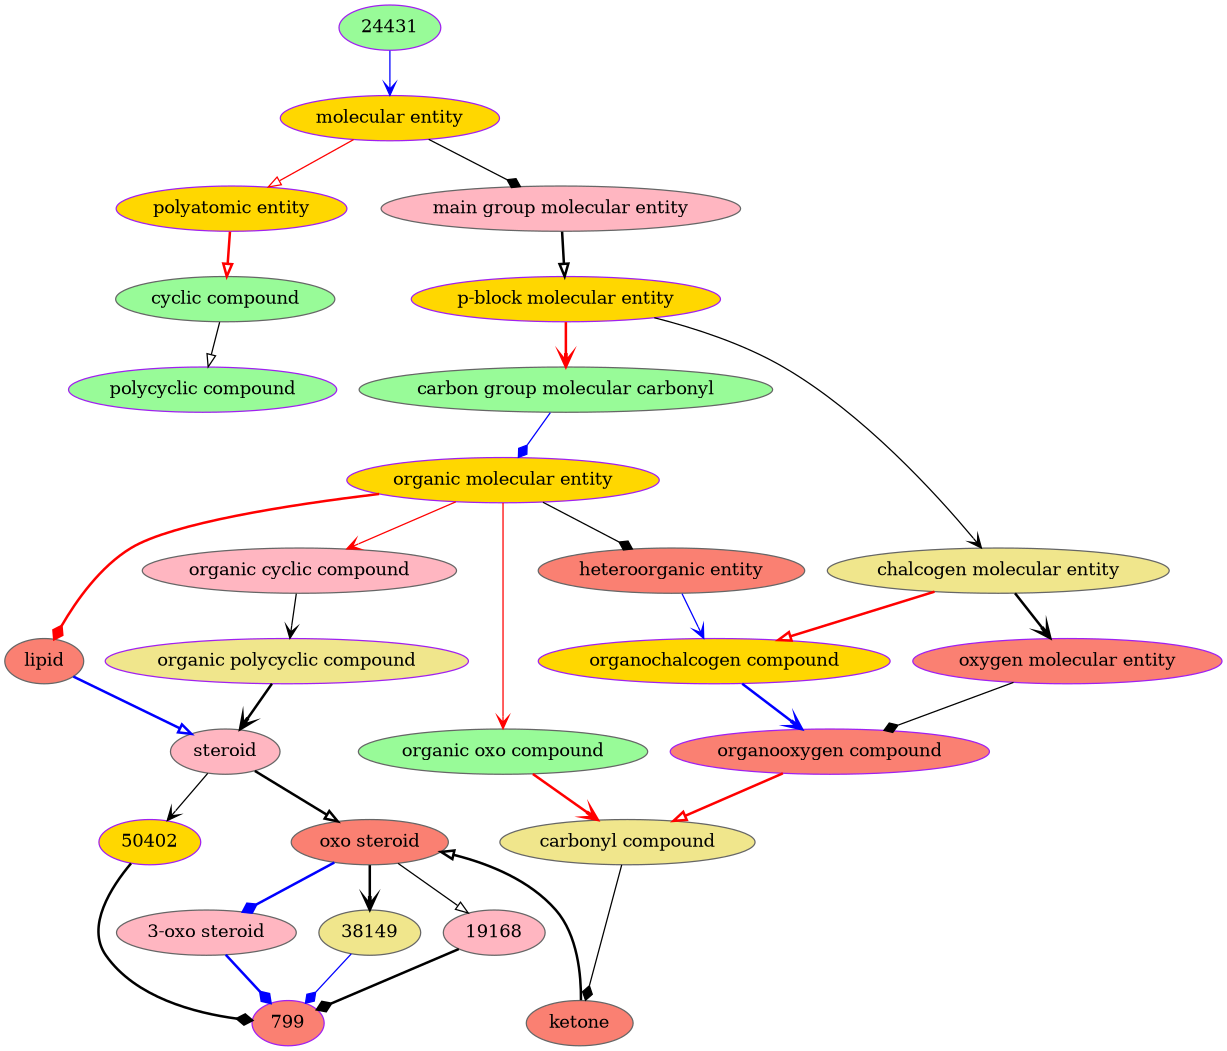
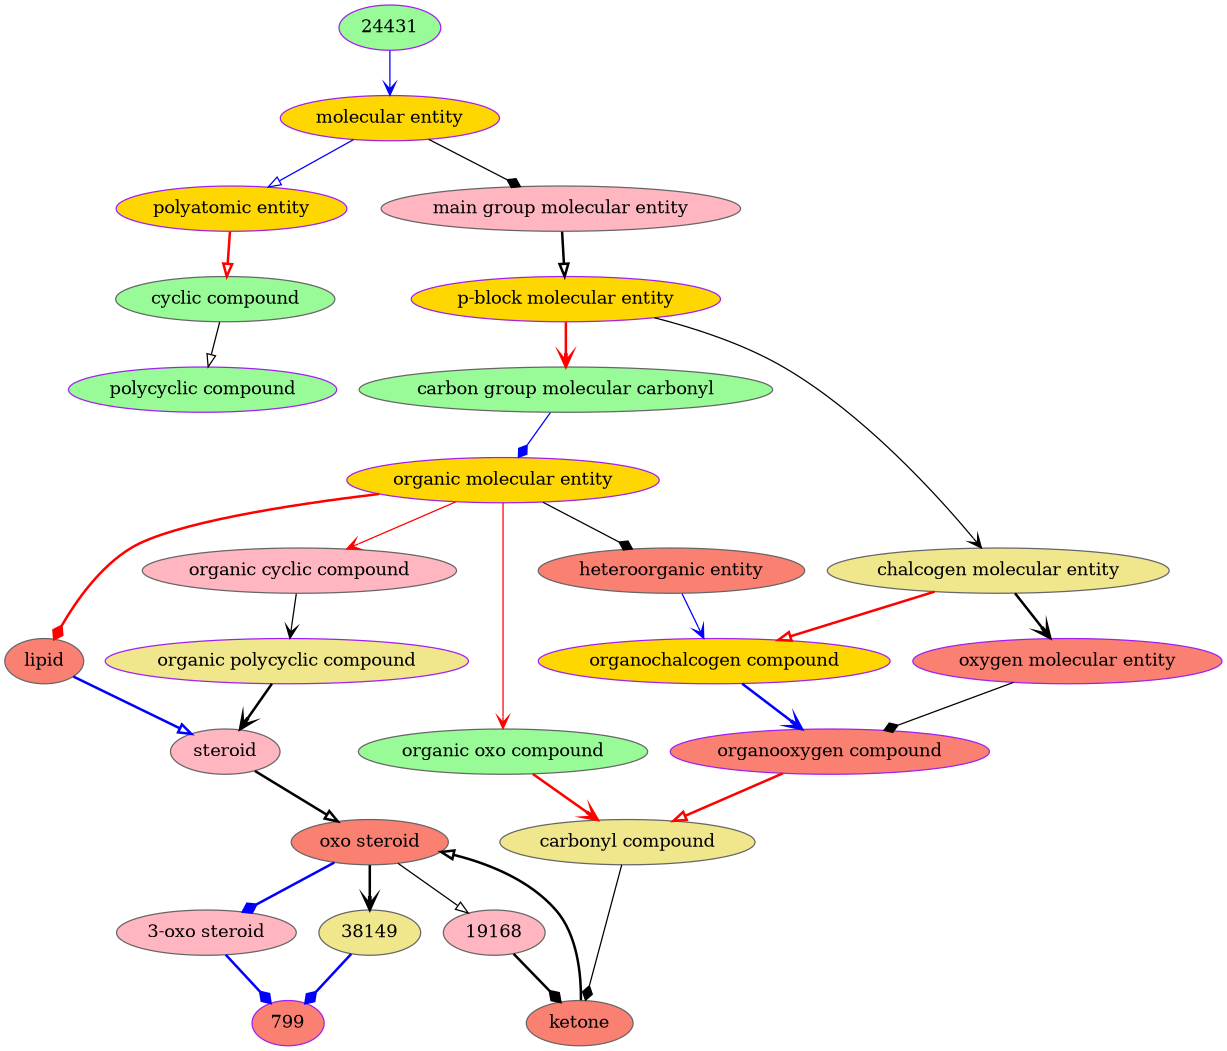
edge "molecular entity" -> "polyatomic entity": color red -> blue
node "50402": removed
edge "38149" -> "799": style solid -> bold
edge "19168" -> "799": now "19168" -> "ketone"
